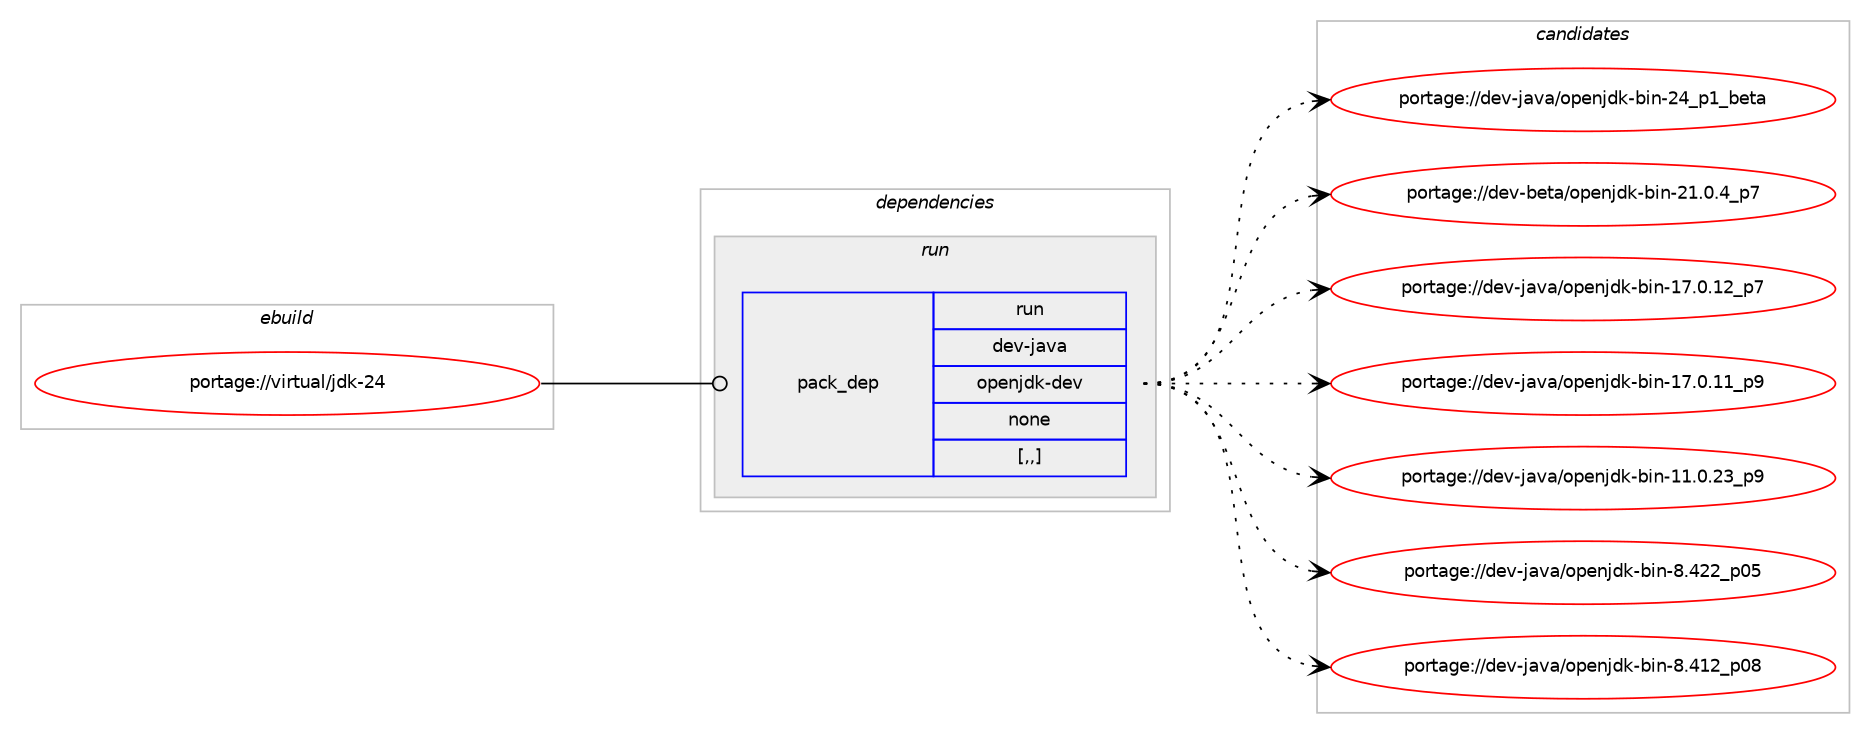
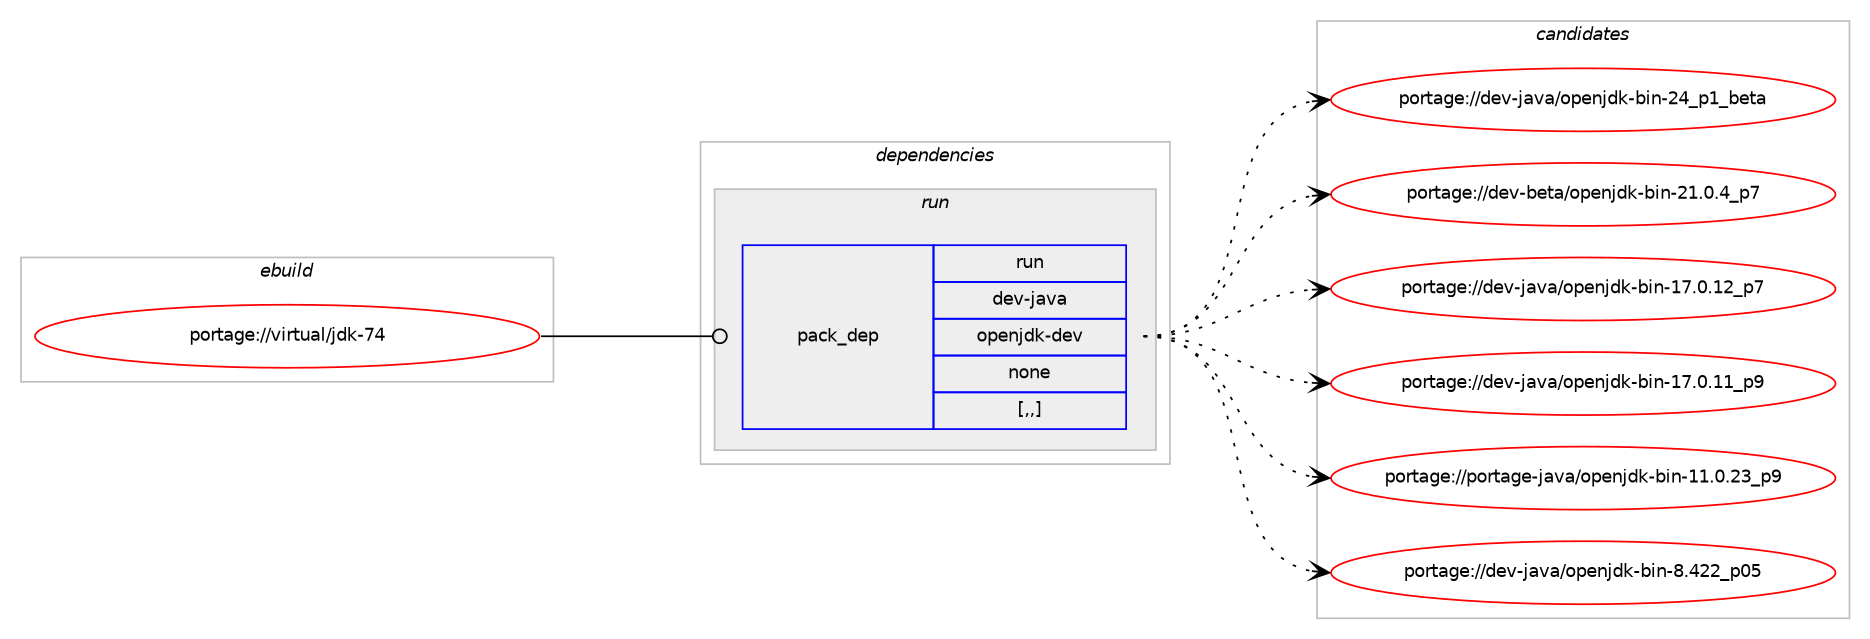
node "portage://virtual/jdk-24": label "portage://virtual/jdk-24" -> "portage://virtual/jdk-74"
node "portage://dev-java/openjdk-bin-11.0.23_p9": label "portage://dev-java/openjdk-bin-11.0.23_p9" -> "portage://portage-java/openjdk-bin-11.0.23_p9"
node "portage://dev-java/openjdk-bin-8.412_p08": removed
